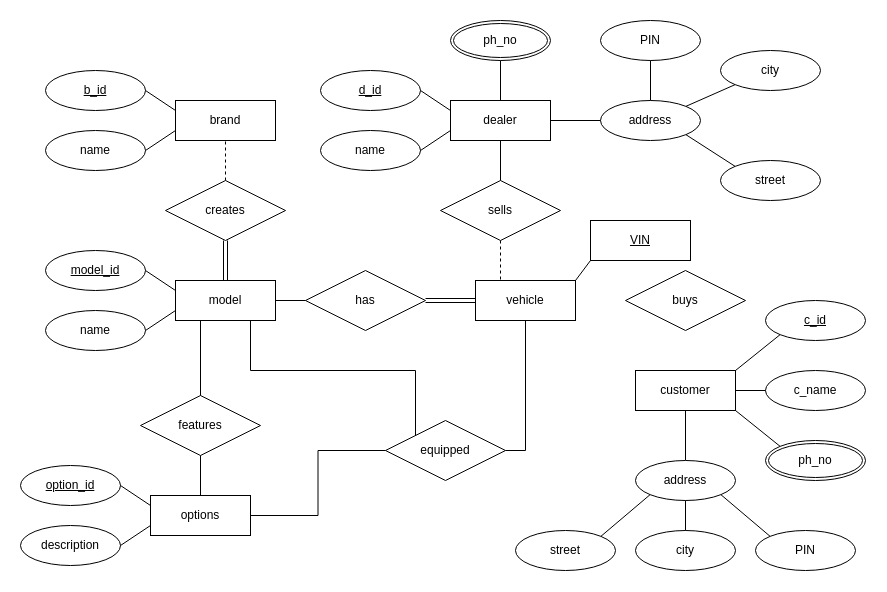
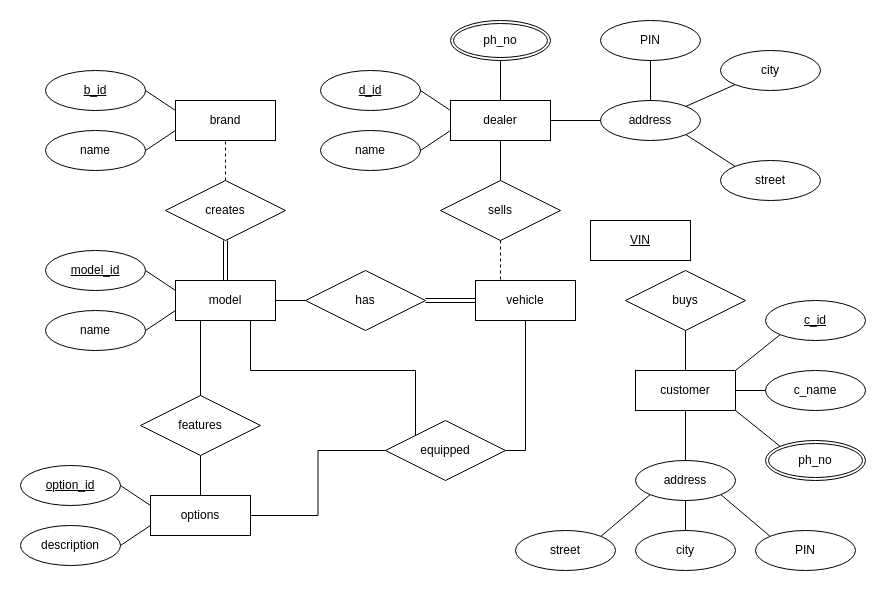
edge "VIN" -- "vehicle": removed
edge "buys" -- "customer": added
